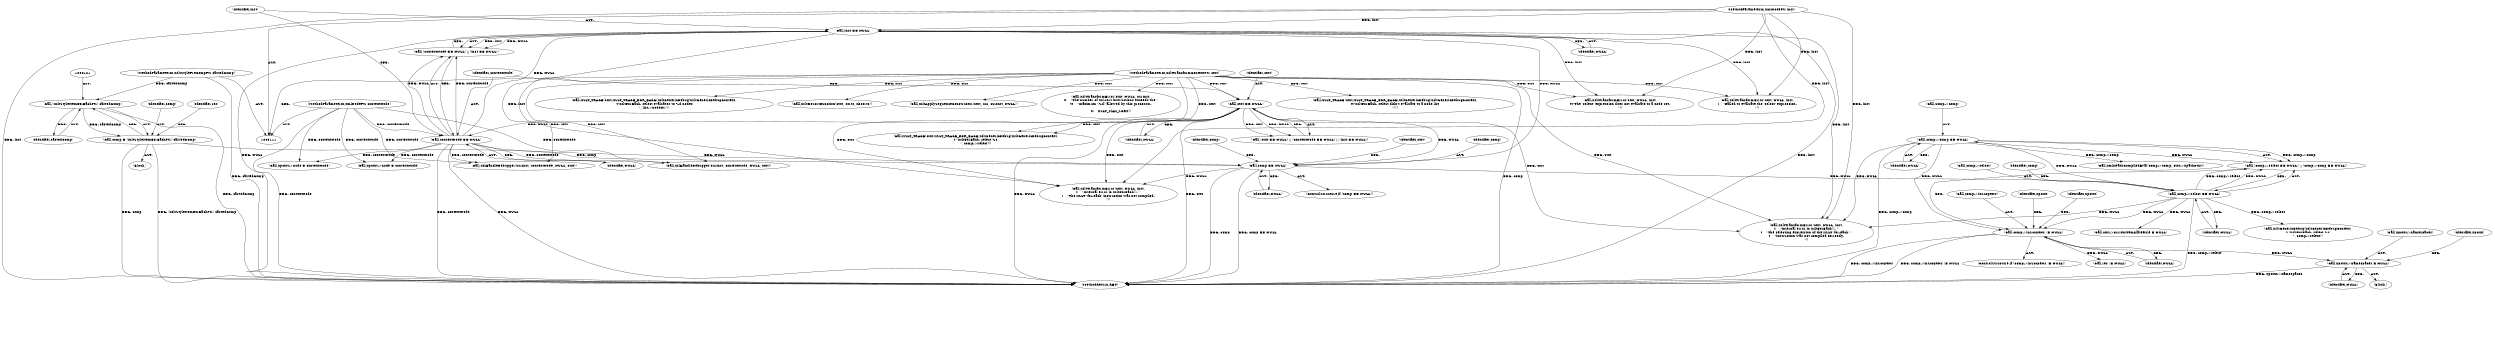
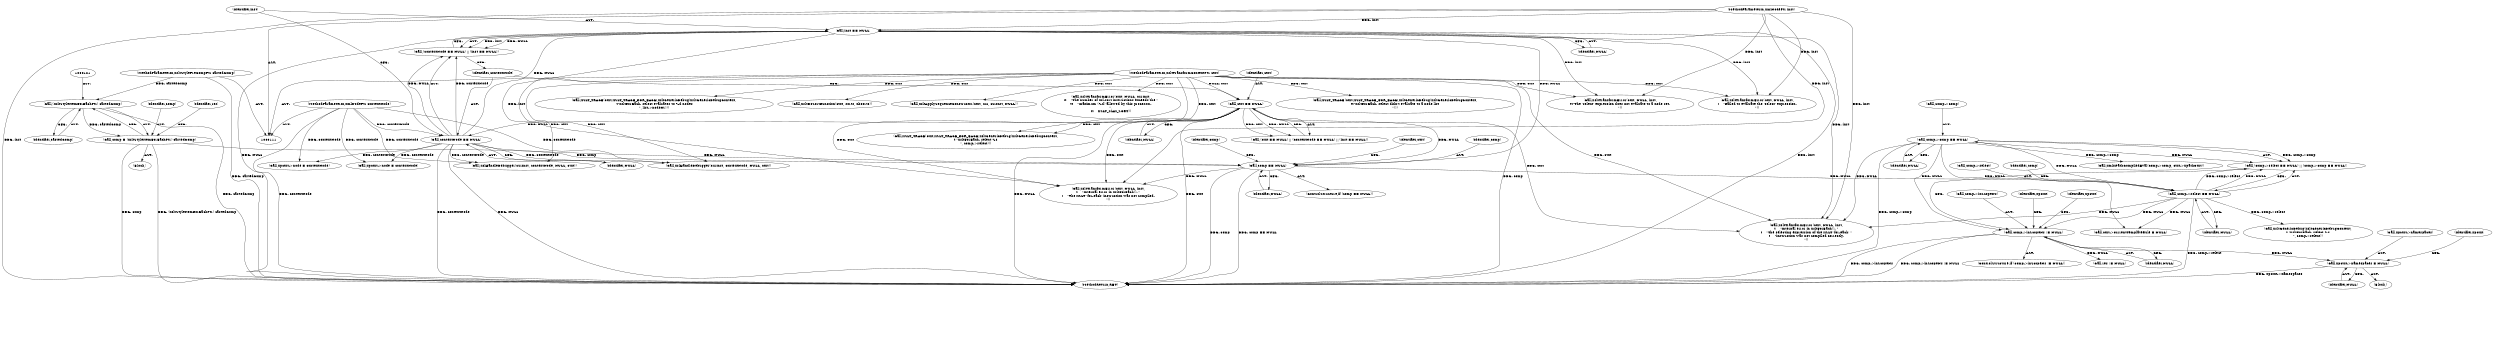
edge "(MethodParameterIn,xsltTransformContextPtr ctxt)" -> "(Call,ctxt == NULL)": label "DDG: ctxt" -> "NULL: ctxt"
edge "(Call,(contextNode == NULL) || (inst == NULL))" -> "(Call,contextNode == NULL)": now "(Call,(contextNode == NULL) || (inst == NULL))" -> "(Identifier,contextNode)"
edge "(MethodParameterIn,xsltTransformContextPtr ctxt)" -> "1000111": label "CFG: " -> "AST: "
edge "(Call,(xsltStyleItemForEachPtr) castedComp)" -> "(Identifier,castedComp)": label "DDG: " -> "CFG: "
edge "(Call,comp->comp == NULL)" -> "(Call,ctxt->currentTemplateRule = NULL)": added, label "DDG: NULL"
